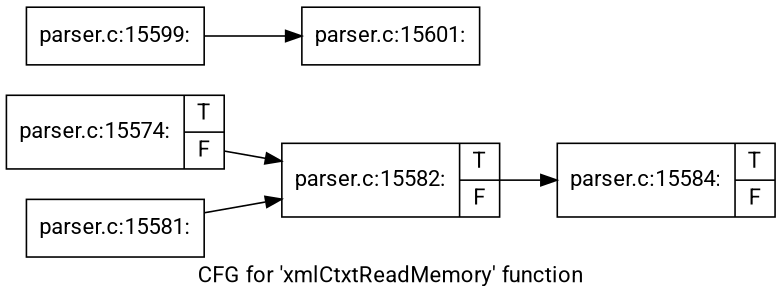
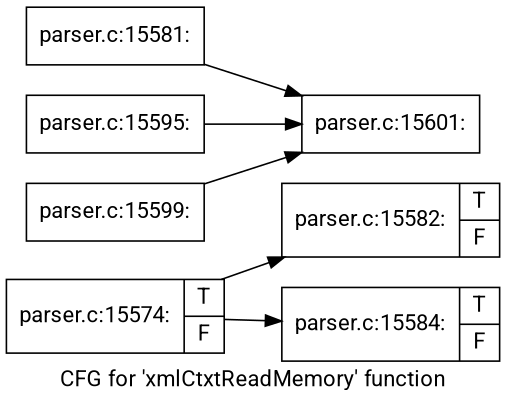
node "parser.c:15595:": added
edge "parser.c:15582:" -> "parser.c:15584:": now "parser.c:15574:" -> "parser.c:15584:"
edge "parser.c:15581:" -> "parser.c:15582:": now "parser.c:15581:" -> "parser.c:15601:"
